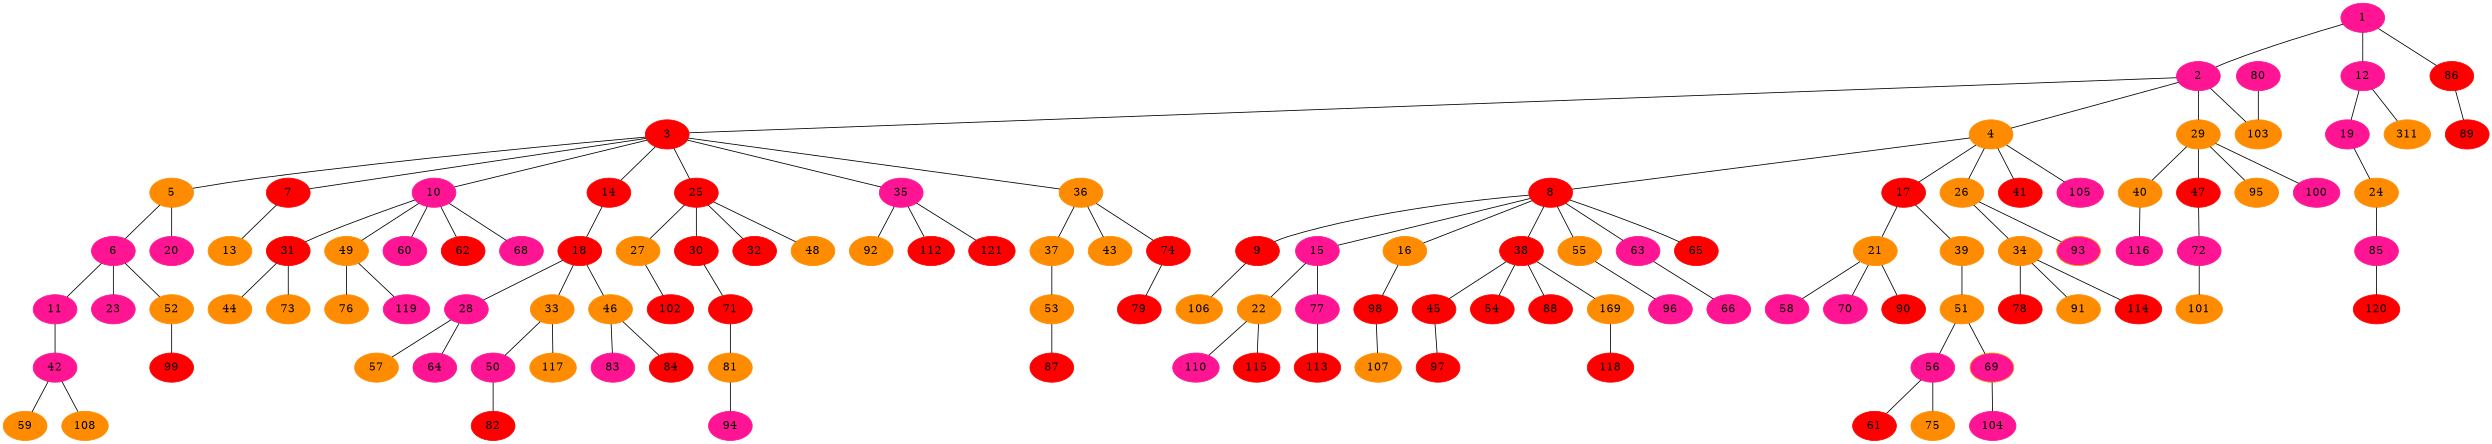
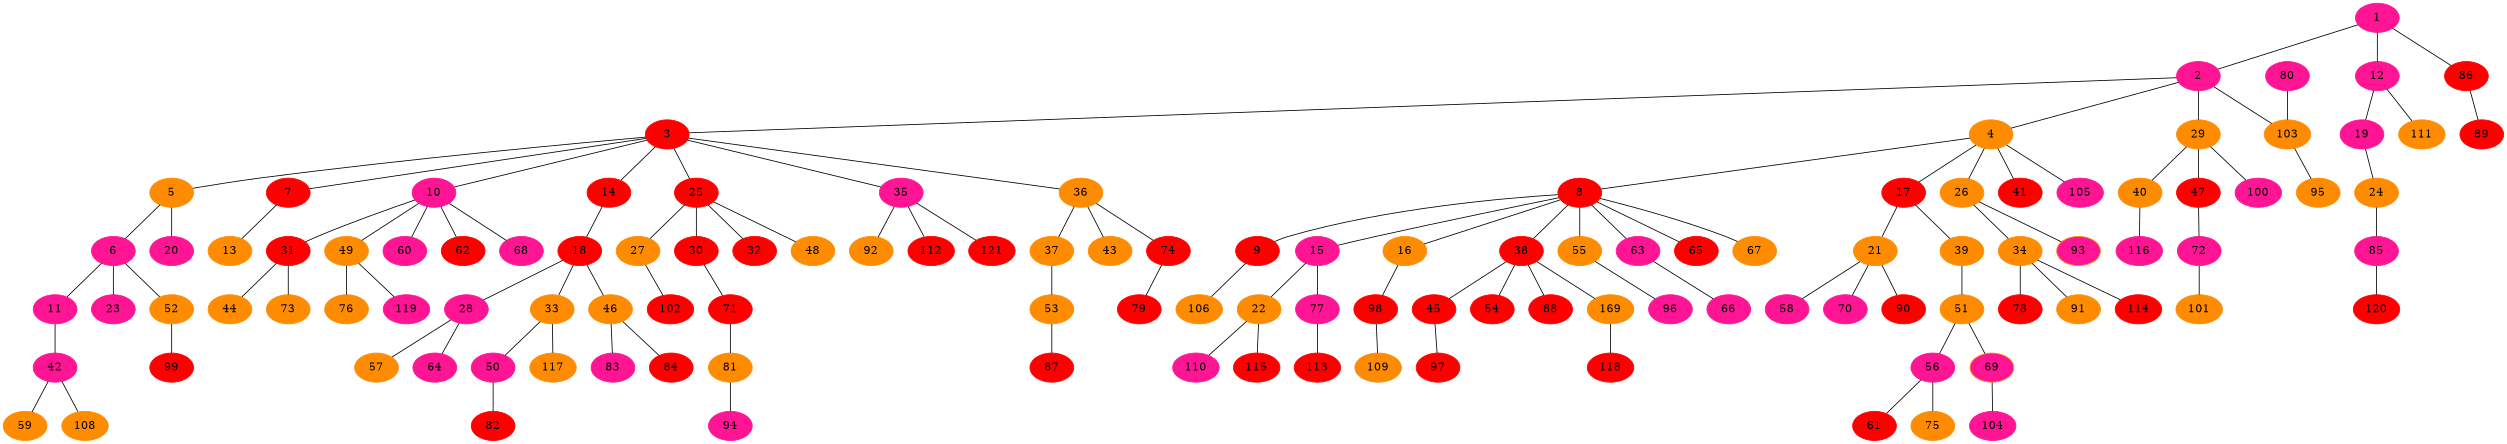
node "311": label "311" -> "111"
edge "29" -- "95": now "103" -- "95"
node "67": added
node "107": label "107" -> "109"
